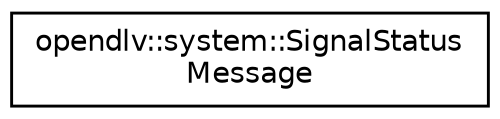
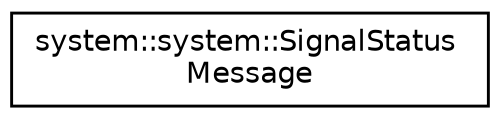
node "opendlv::system::SignalStatus Message": label "opendlv::system::SignalStatus Message" -> "system::system::SignalStatus Message"
